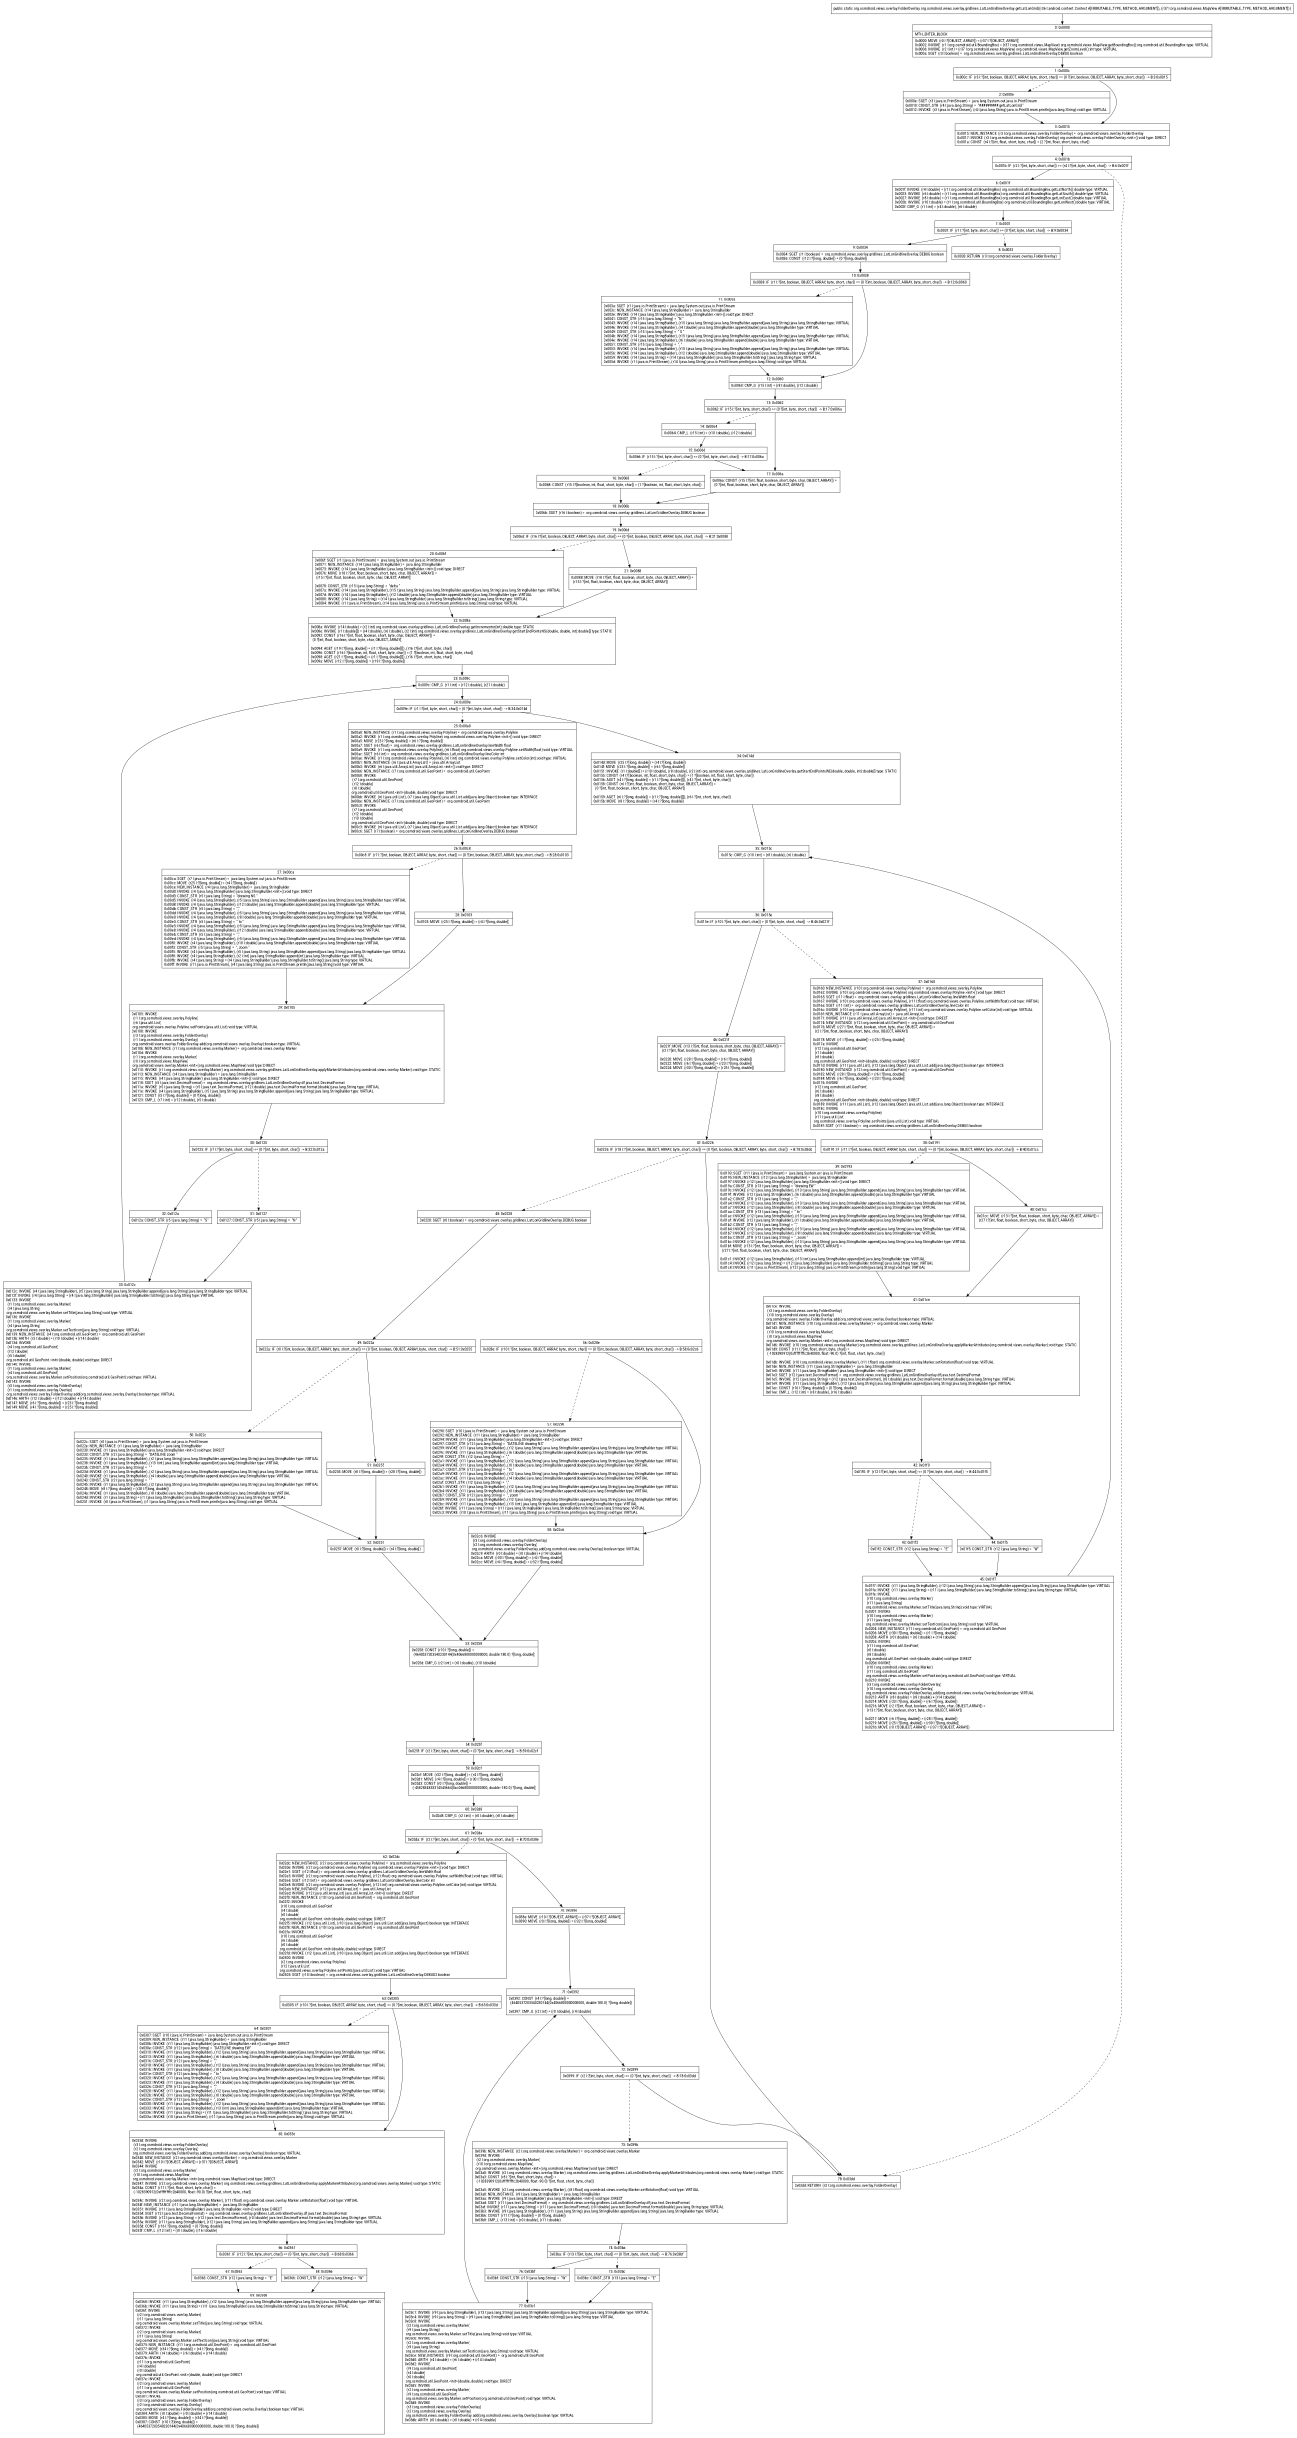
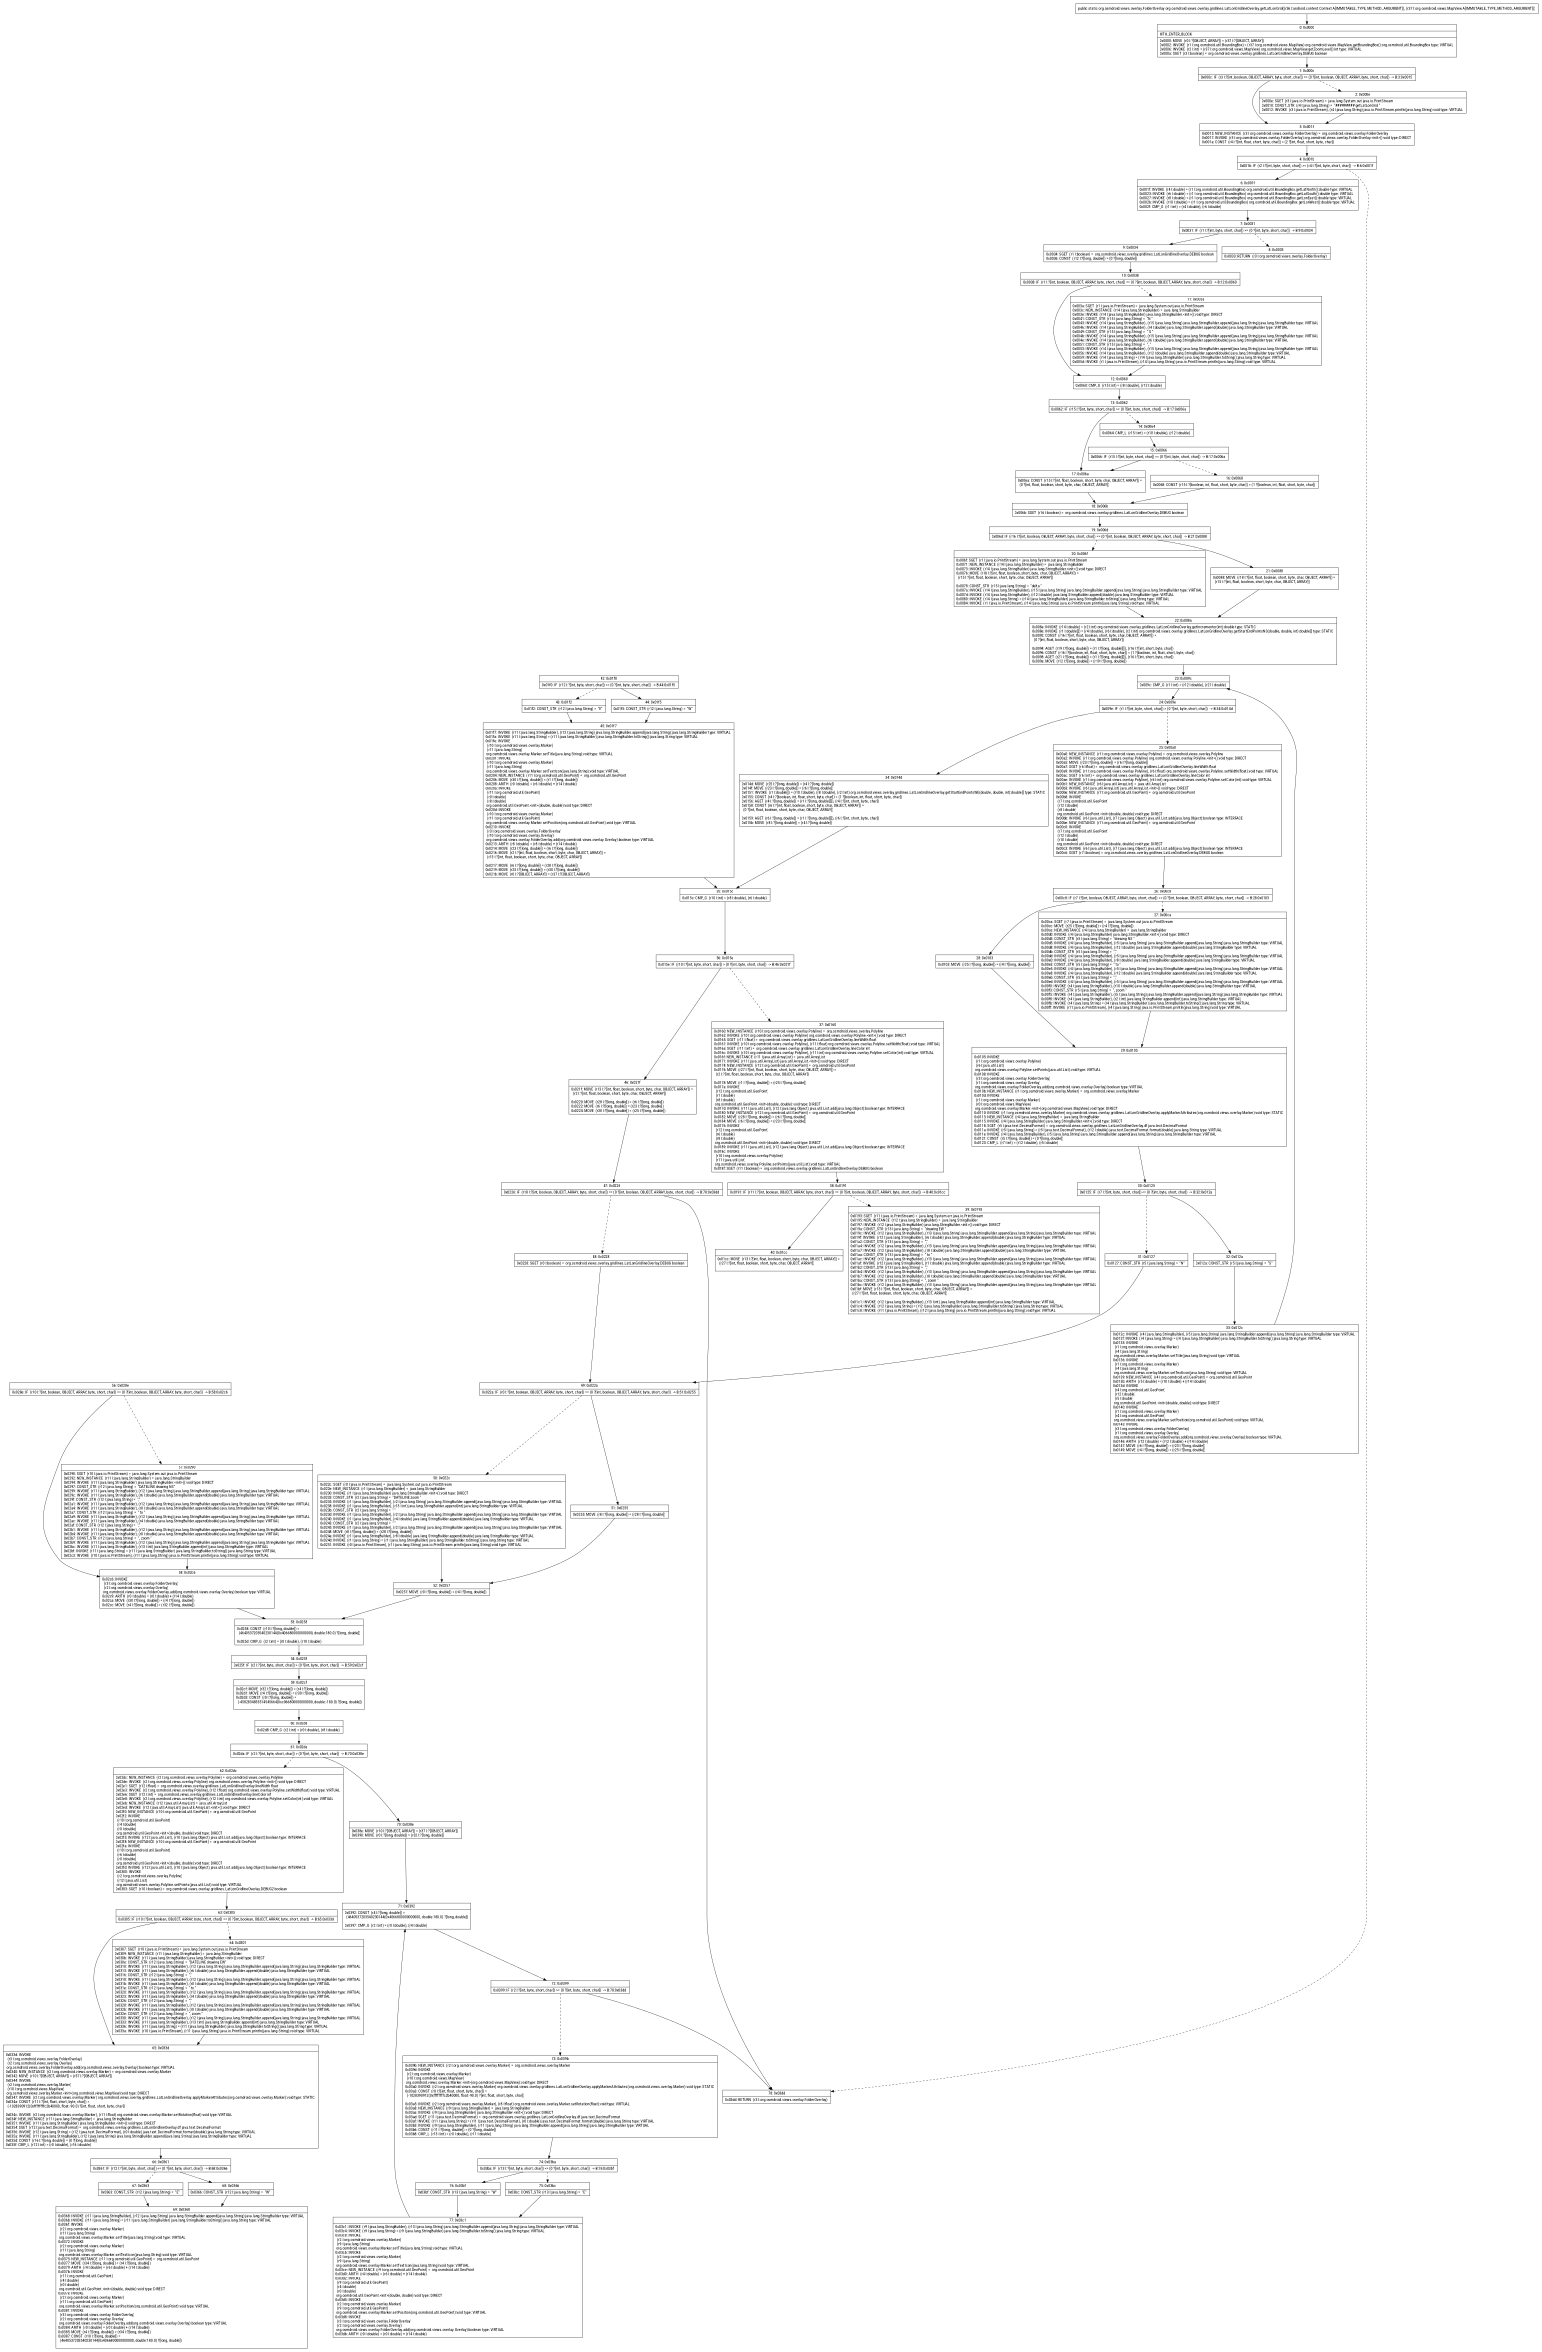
edge "31: 0x0127" -> "33: 0x012c": now "31: 0x0127" -> "49: 0x022a"
node "41: 0x01ce": removed
